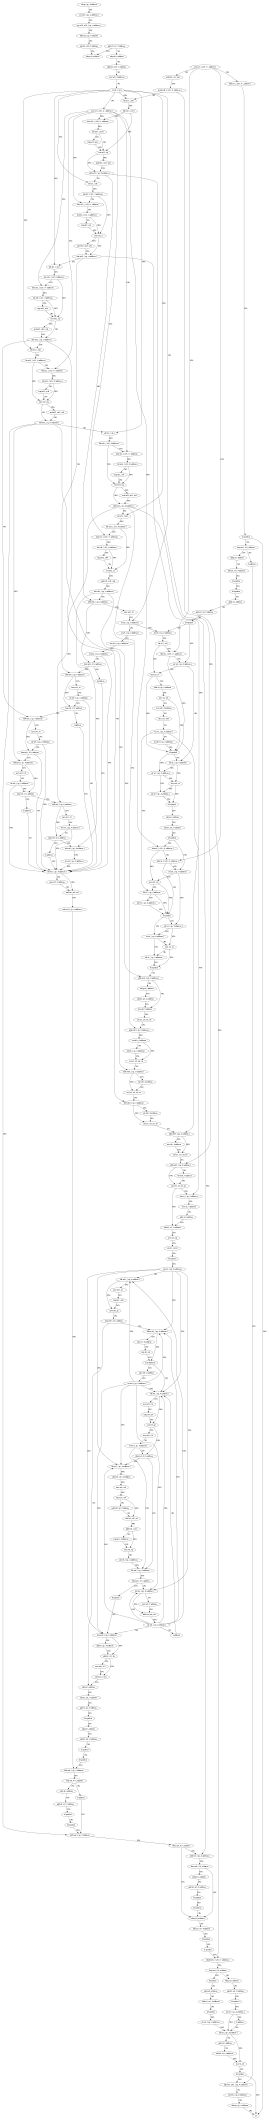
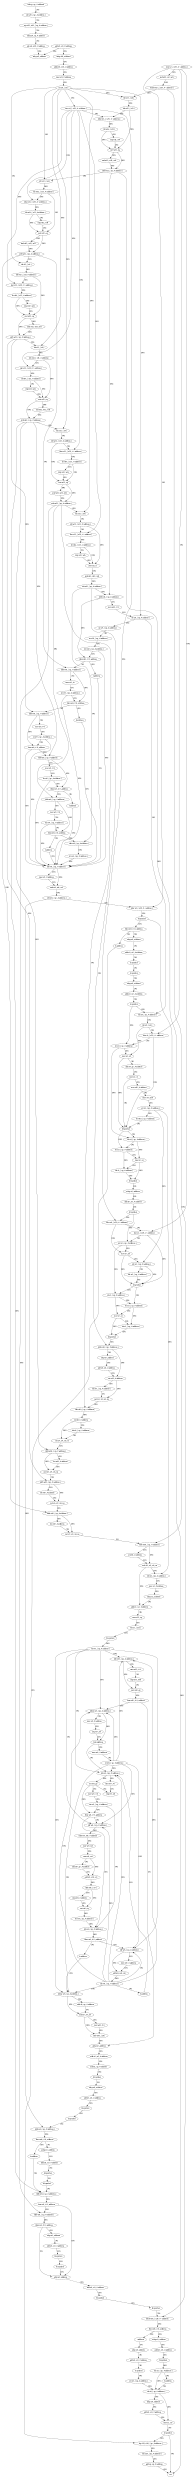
edge "strb w8 , [ sp , # address ]" -> "ldur x0 , [ x29 , #- address ]": added, label "CFG"
node "ldr x9 , [ sp , # address ]": added
edge "cmp w9 , w8" -> "cset w8 , ge": reversed
